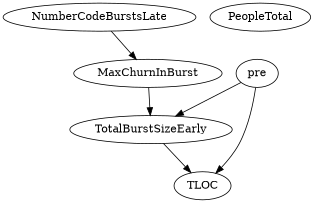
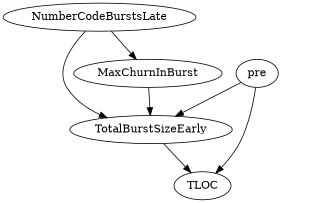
node "PeopleTotal": removed
edge "NumberCodeBurstsLate" -> "TotalBurstSizeEarly": added
